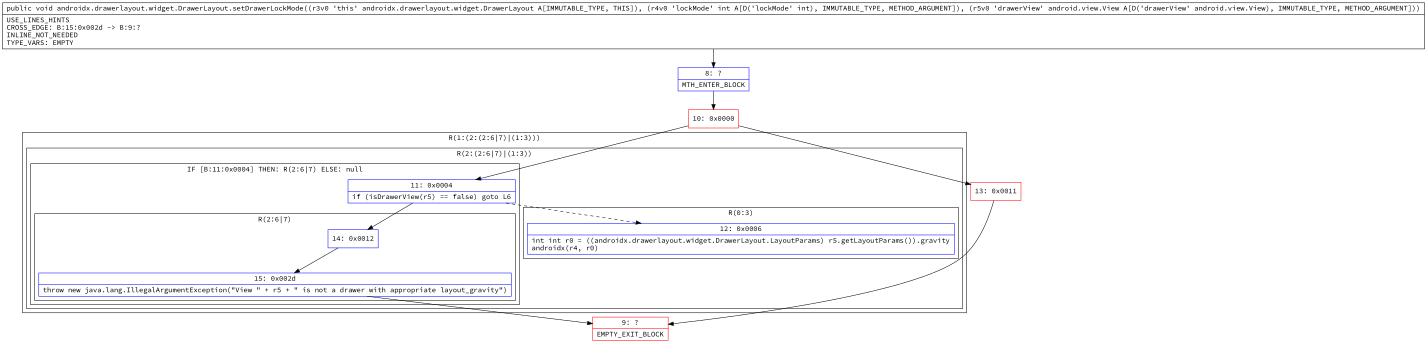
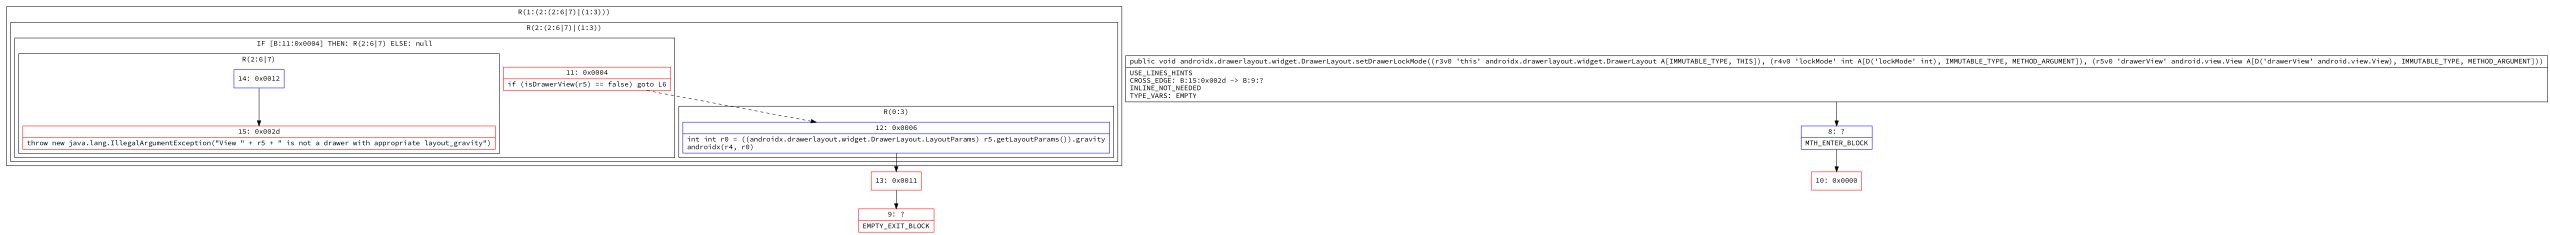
edge "10: 0x0000" -> "11: 0x0004": removed
edge "10: 0x0000" -> "13: 0x0011": now "12: 0x0006" -> "13: 0x0011"
node "11: 0x0004": color blue -> red
edge "11: 0x0004" -> "14: 0x0012": removed
node "15: 0x002d": color blue -> red
edge "15: 0x002d" -> "9: ?": removed
